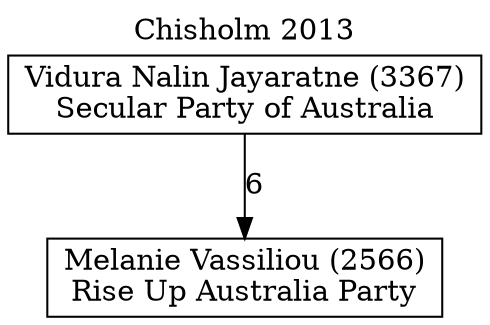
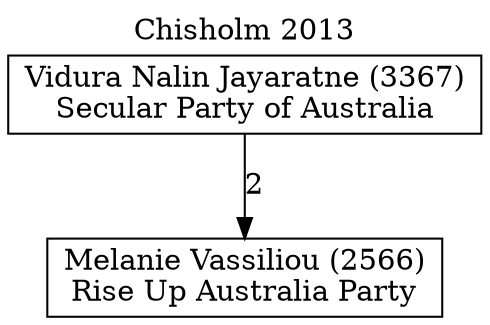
edge "Vidura Nalin Jayaratne (3367) Secular Party of Australia" -> "Melanie Vassiliou (2566) Rise Up Australia Party": label "6" -> "2"
